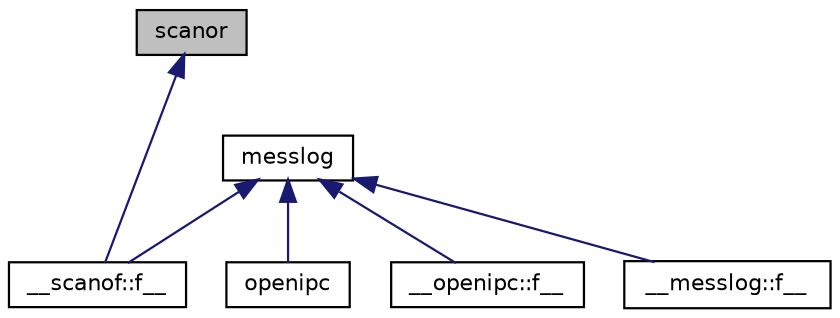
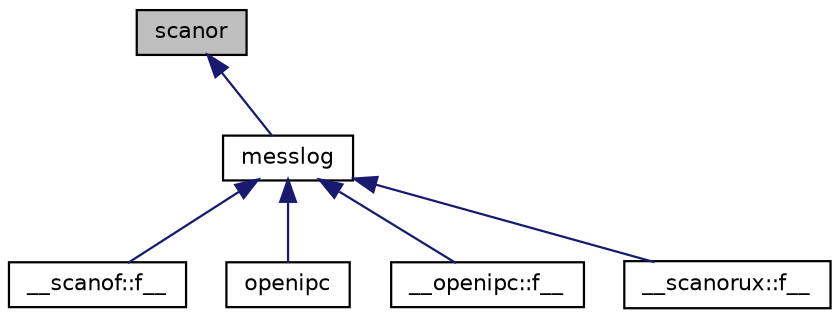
edge "__scanof::f__" -> "scanor": now "messlog" -> "scanor"
node "__messlog::f__": label "__messlog::f__" -> "__scanorux::f__"
